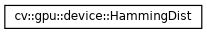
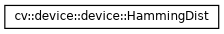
node "cv::gpu::device::HammingDist": label "cv::gpu::device::HammingDist" -> "cv::device::device::HammingDist"
